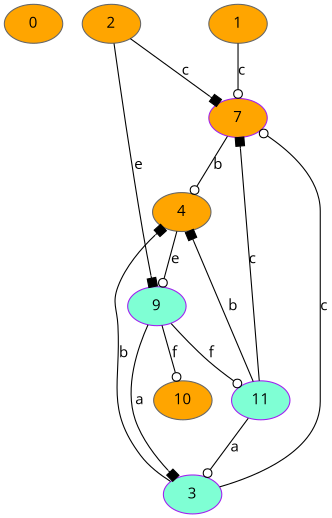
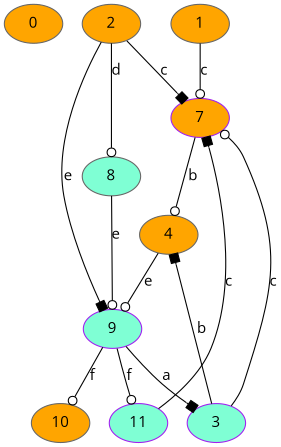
node "8": added
edge "11" -> "4": removed, label "b"
edge "11" -> "3": removed, label "a"
